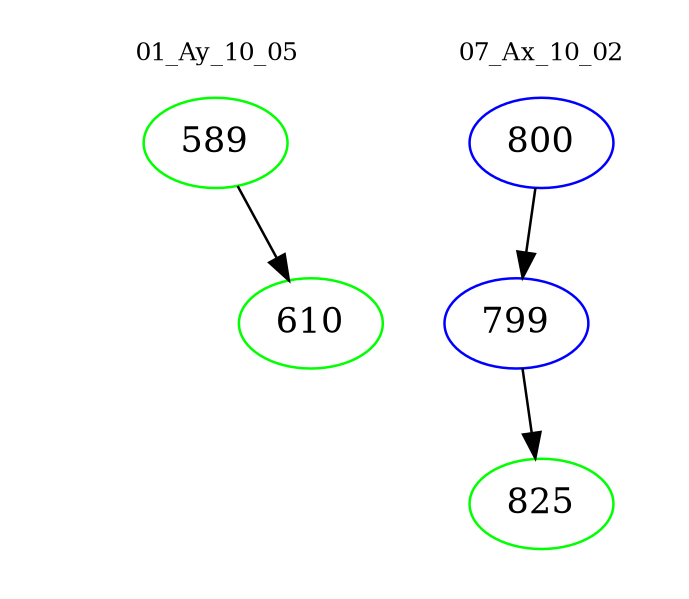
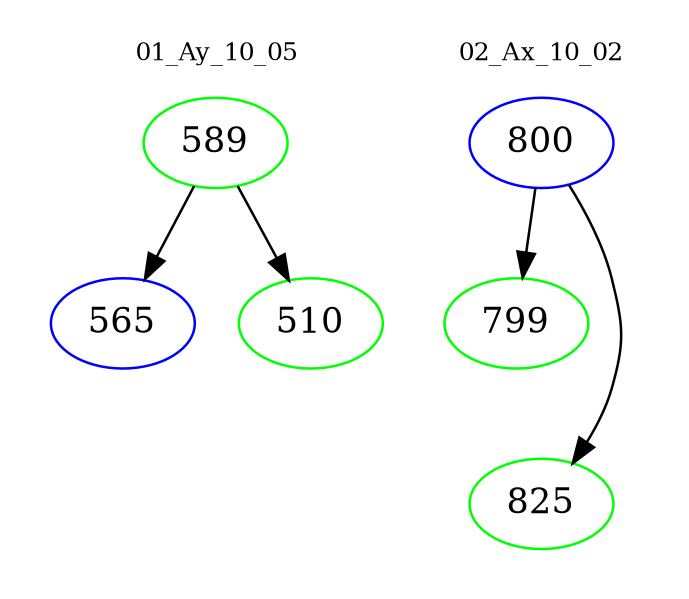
cluster "07_Ax_10_02": label "07_Ax_10_02" -> "02_Ax_10_02"
node "565": added
node "610": label "610" -> "510"
node "799": color blue -> green
edge "799" -> "825": now "800" -> "825"
